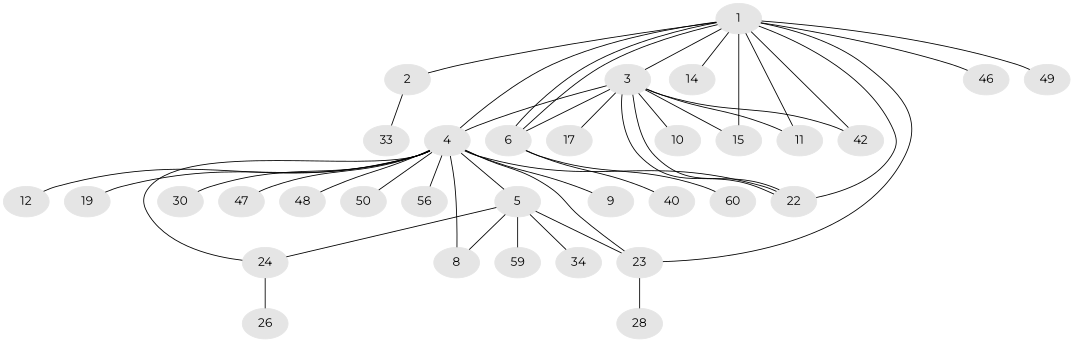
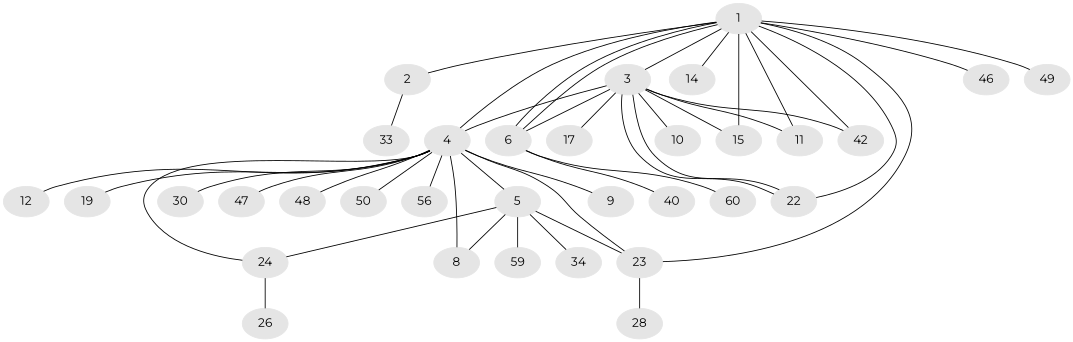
edge "4" -- "22": removed
